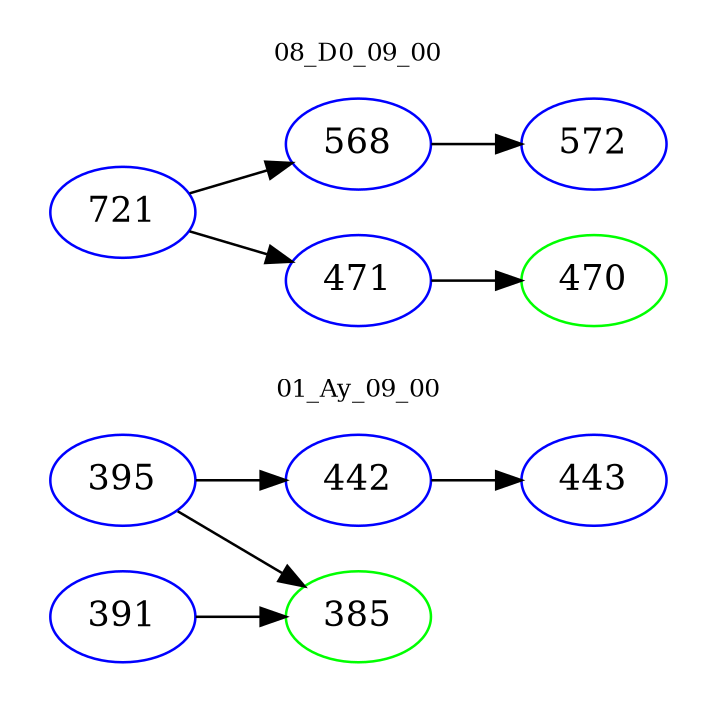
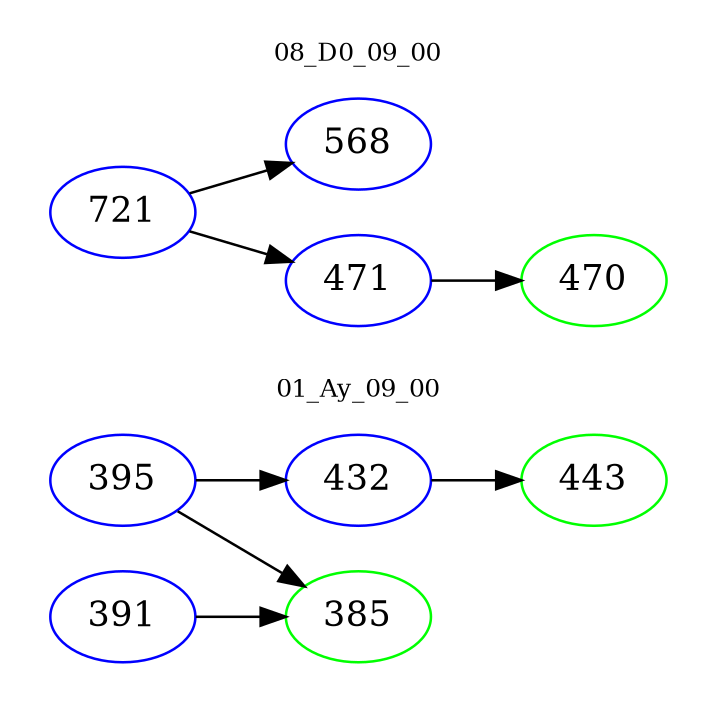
node "572": removed
node "442": label "442" -> "432"
node "443": color blue -> green
